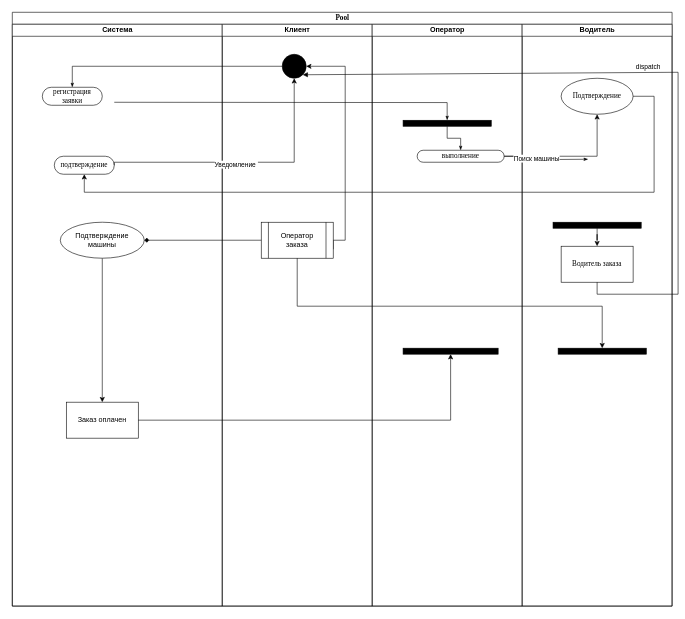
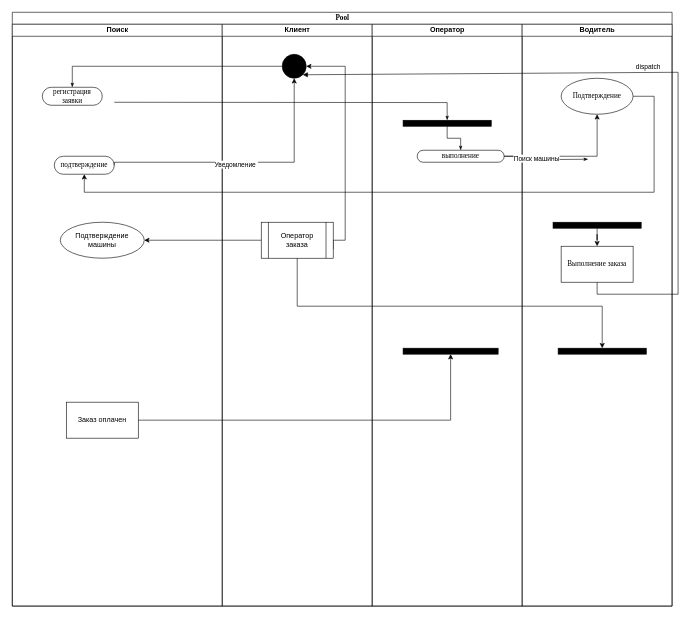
node "Система": label "Система" -> "Поиск"
edge "Оператор заказа" -> "Подтверждение машины": arrowhead diamond -> classic
node "Водитель заказа": label "Водитель заказа" -> "Выполнение заказа"
edge "Подтверждение машины" -> "Заказ оплачен": removed
